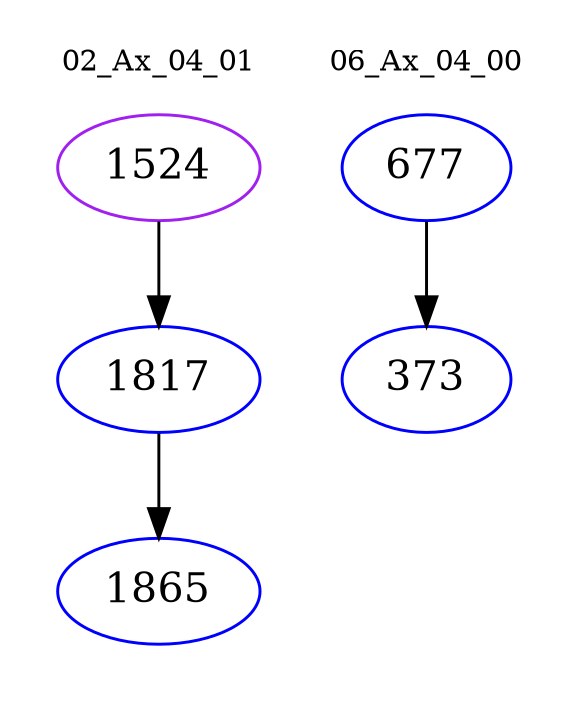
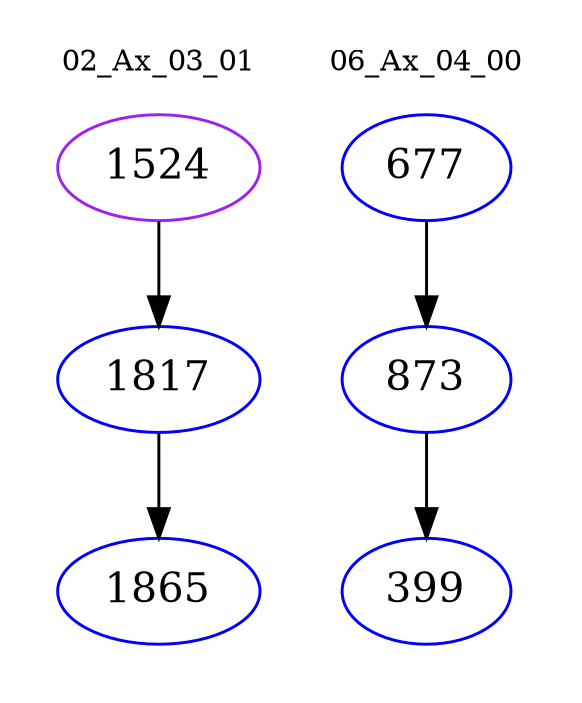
cluster "02_Ax_04_01": label "02_Ax_04_01" -> "02_Ax_03_01"
node "373": label "373" -> "873"
node "399": added
